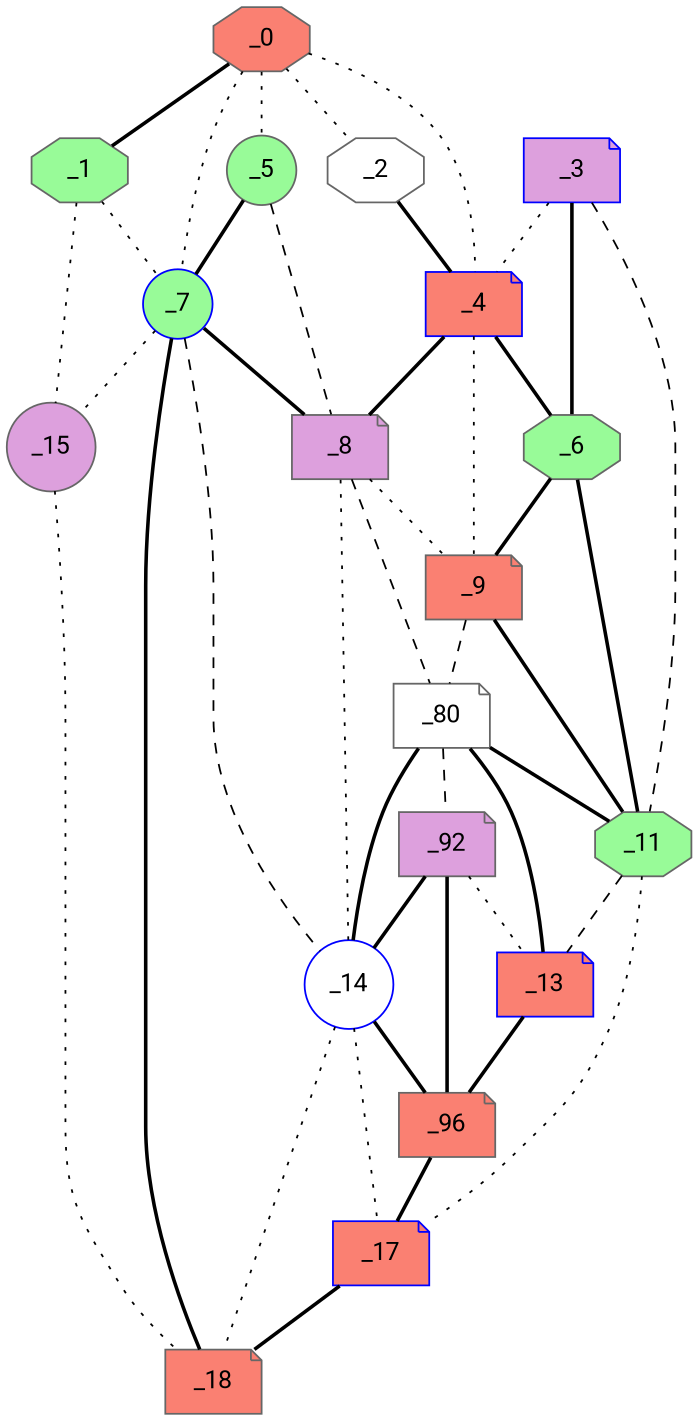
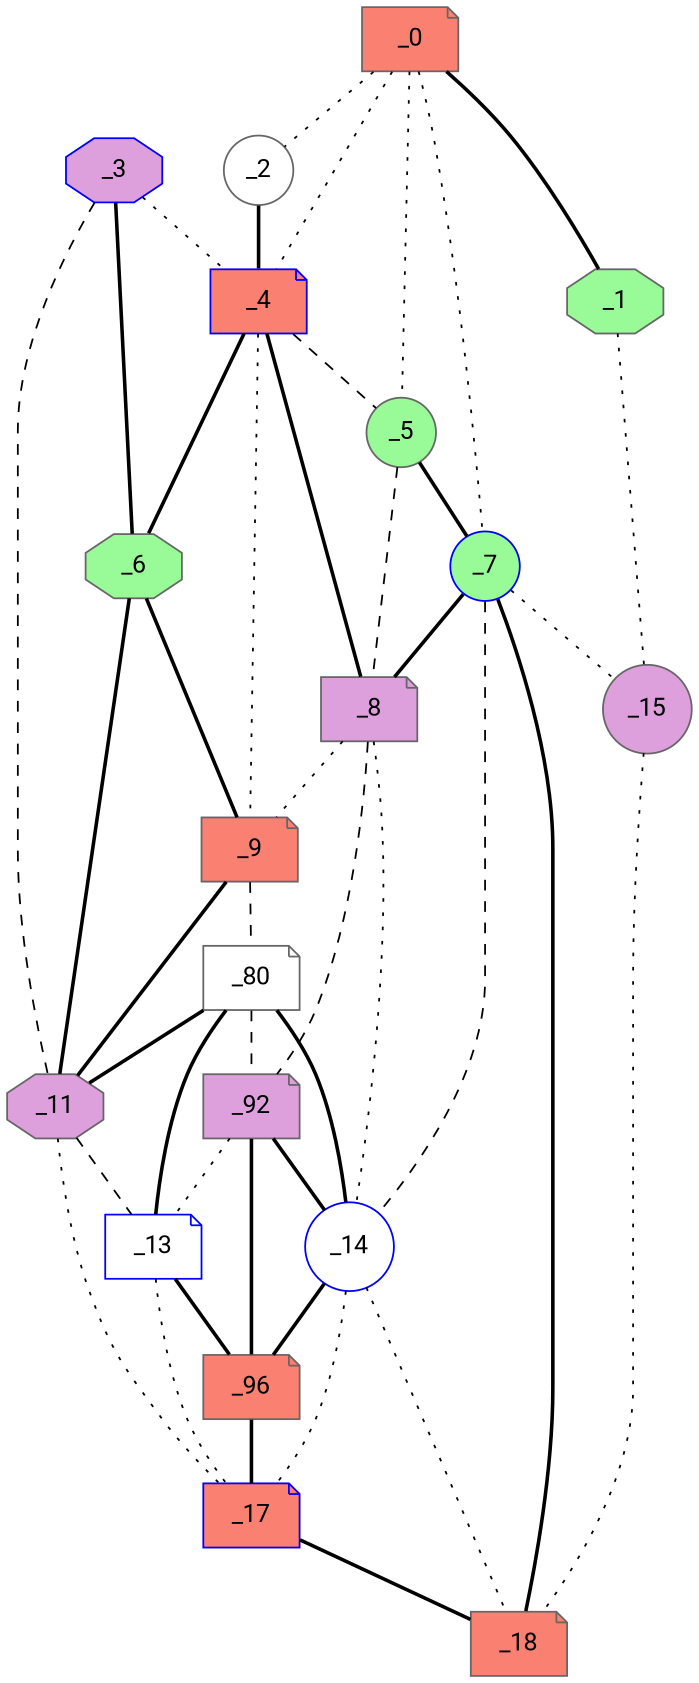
node "_0": shape octagon -> note
node "_2": shape octagon -> circle
node "_3": shape note -> octagon
edge "_1" -- "_7": removed
edge "_4" -- "_5": added
edge "_8" -- "_80": now "_8" -- "_92"
node "_11": fillcolor palegreen -> plum
node "_13": fillcolor salmon -> white
edge "_13" -- "_17": added
